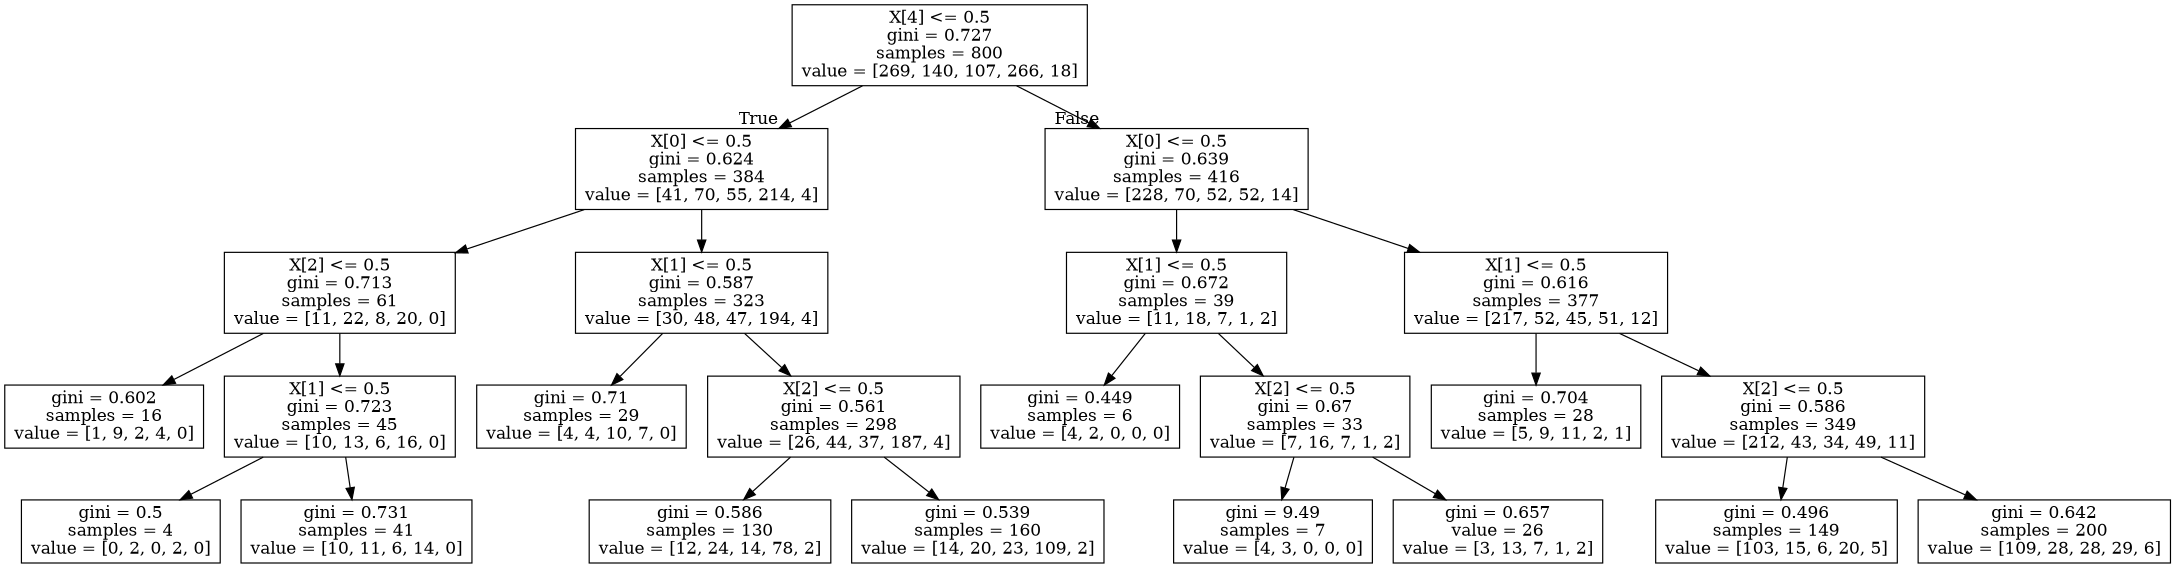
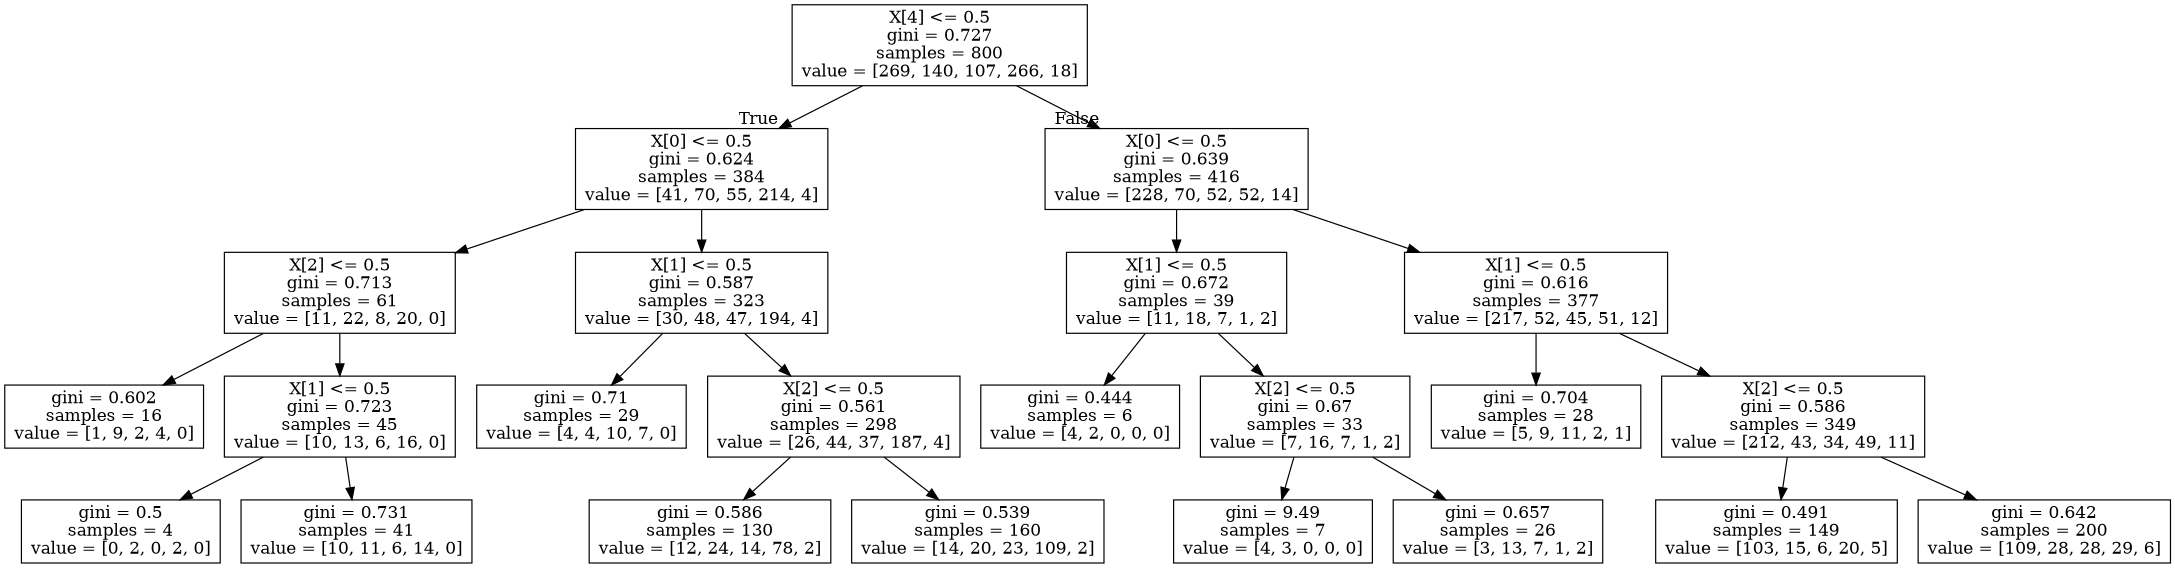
node "gini = 0.449 samples = 6 value = [4, 2, 0, 0, 0]": label "gini = 0.449 samples = 6 value = [4, 2, 0, 0, 0]" -> "gini = 0.444 samples = 6 value = [4, 2, 0, 0, 0]"
node "gini = 0.657 value = 26 value = [3, 13, 7, 1, 2]": label "gini = 0.657 value = 26 value = [3, 13, 7, 1, 2]" -> "gini = 0.657 samples = 26 value = [3, 13, 7, 1, 2]"
node "gini = 0.496 samples = 149 value = [103, 15, 6, 20, 5]": label "gini = 0.496 samples = 149 value = [103, 15, 6, 20, 5]" -> "gini = 0.491 samples = 149 value = [103, 15, 6, 20, 5]"
